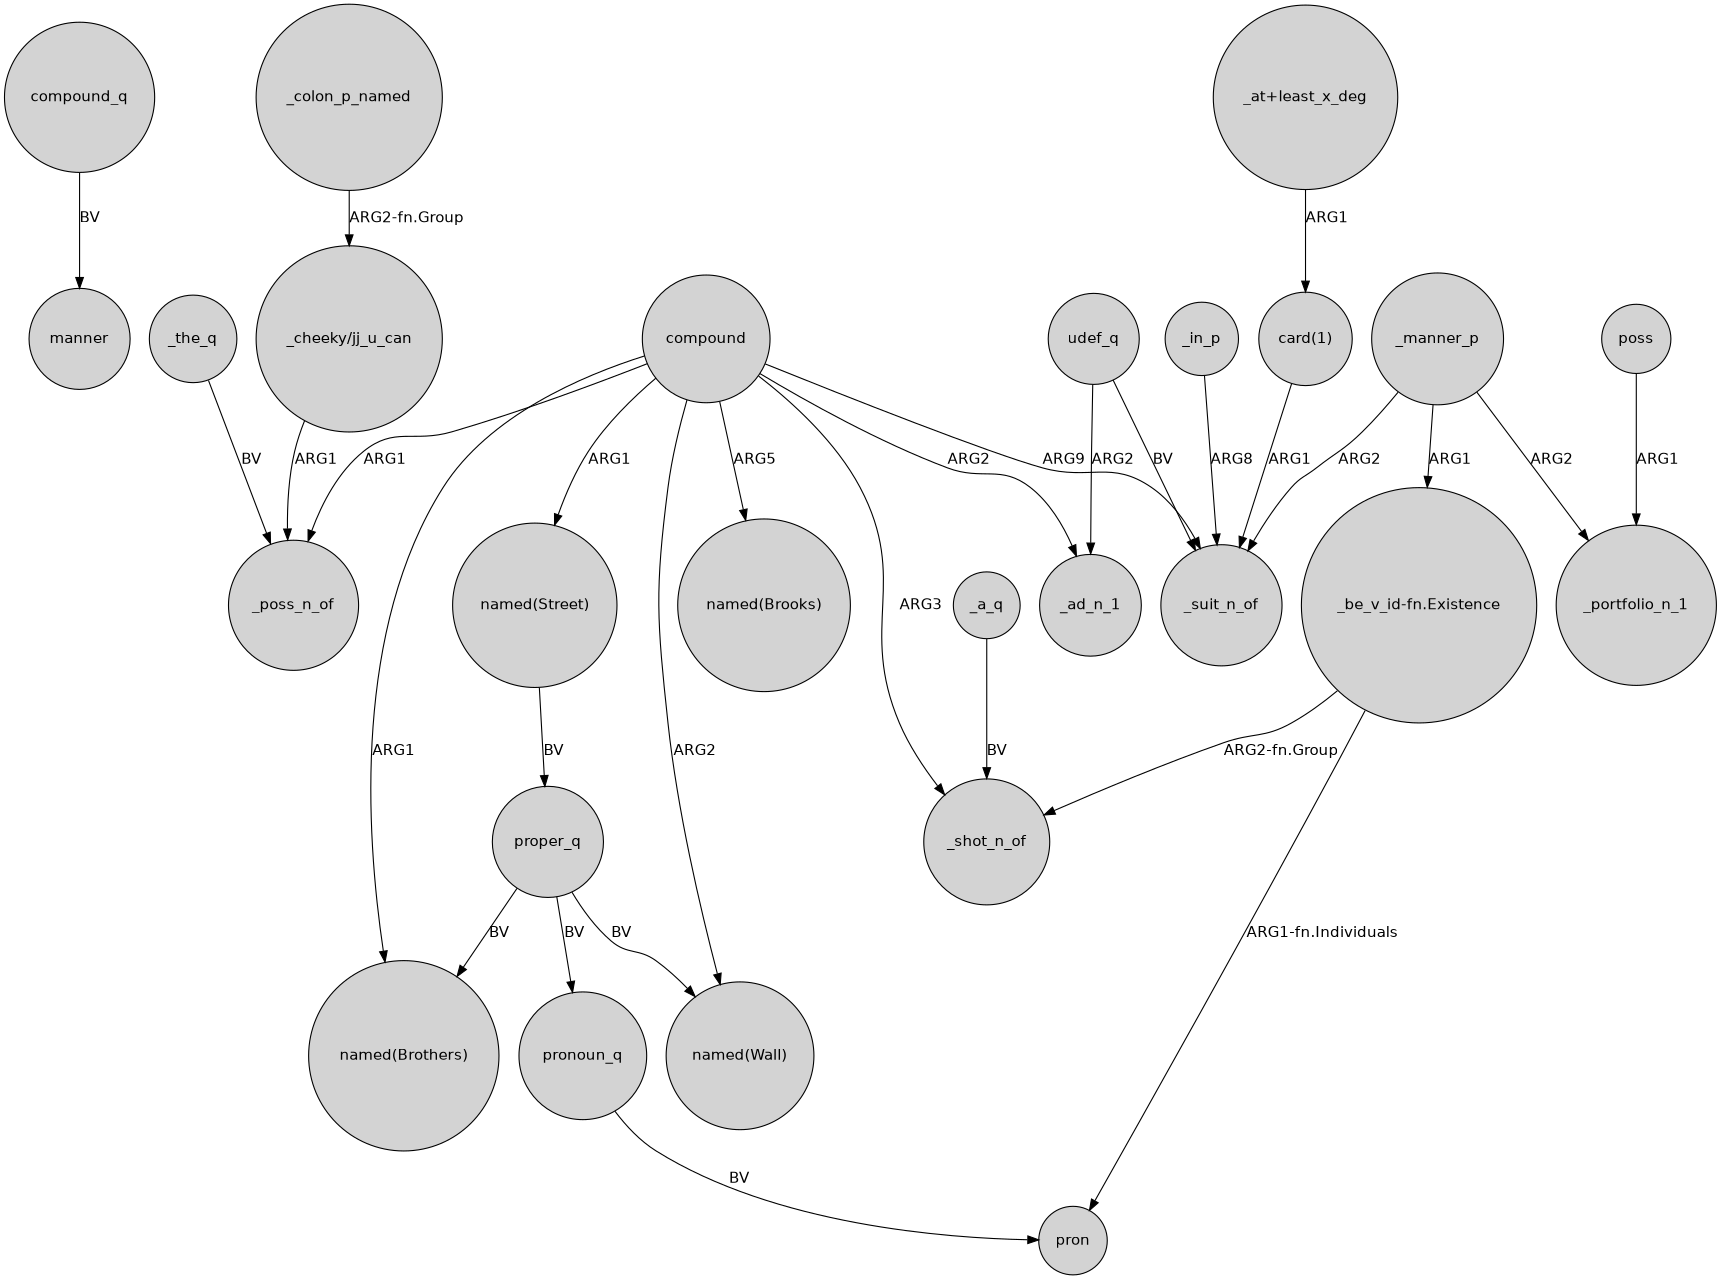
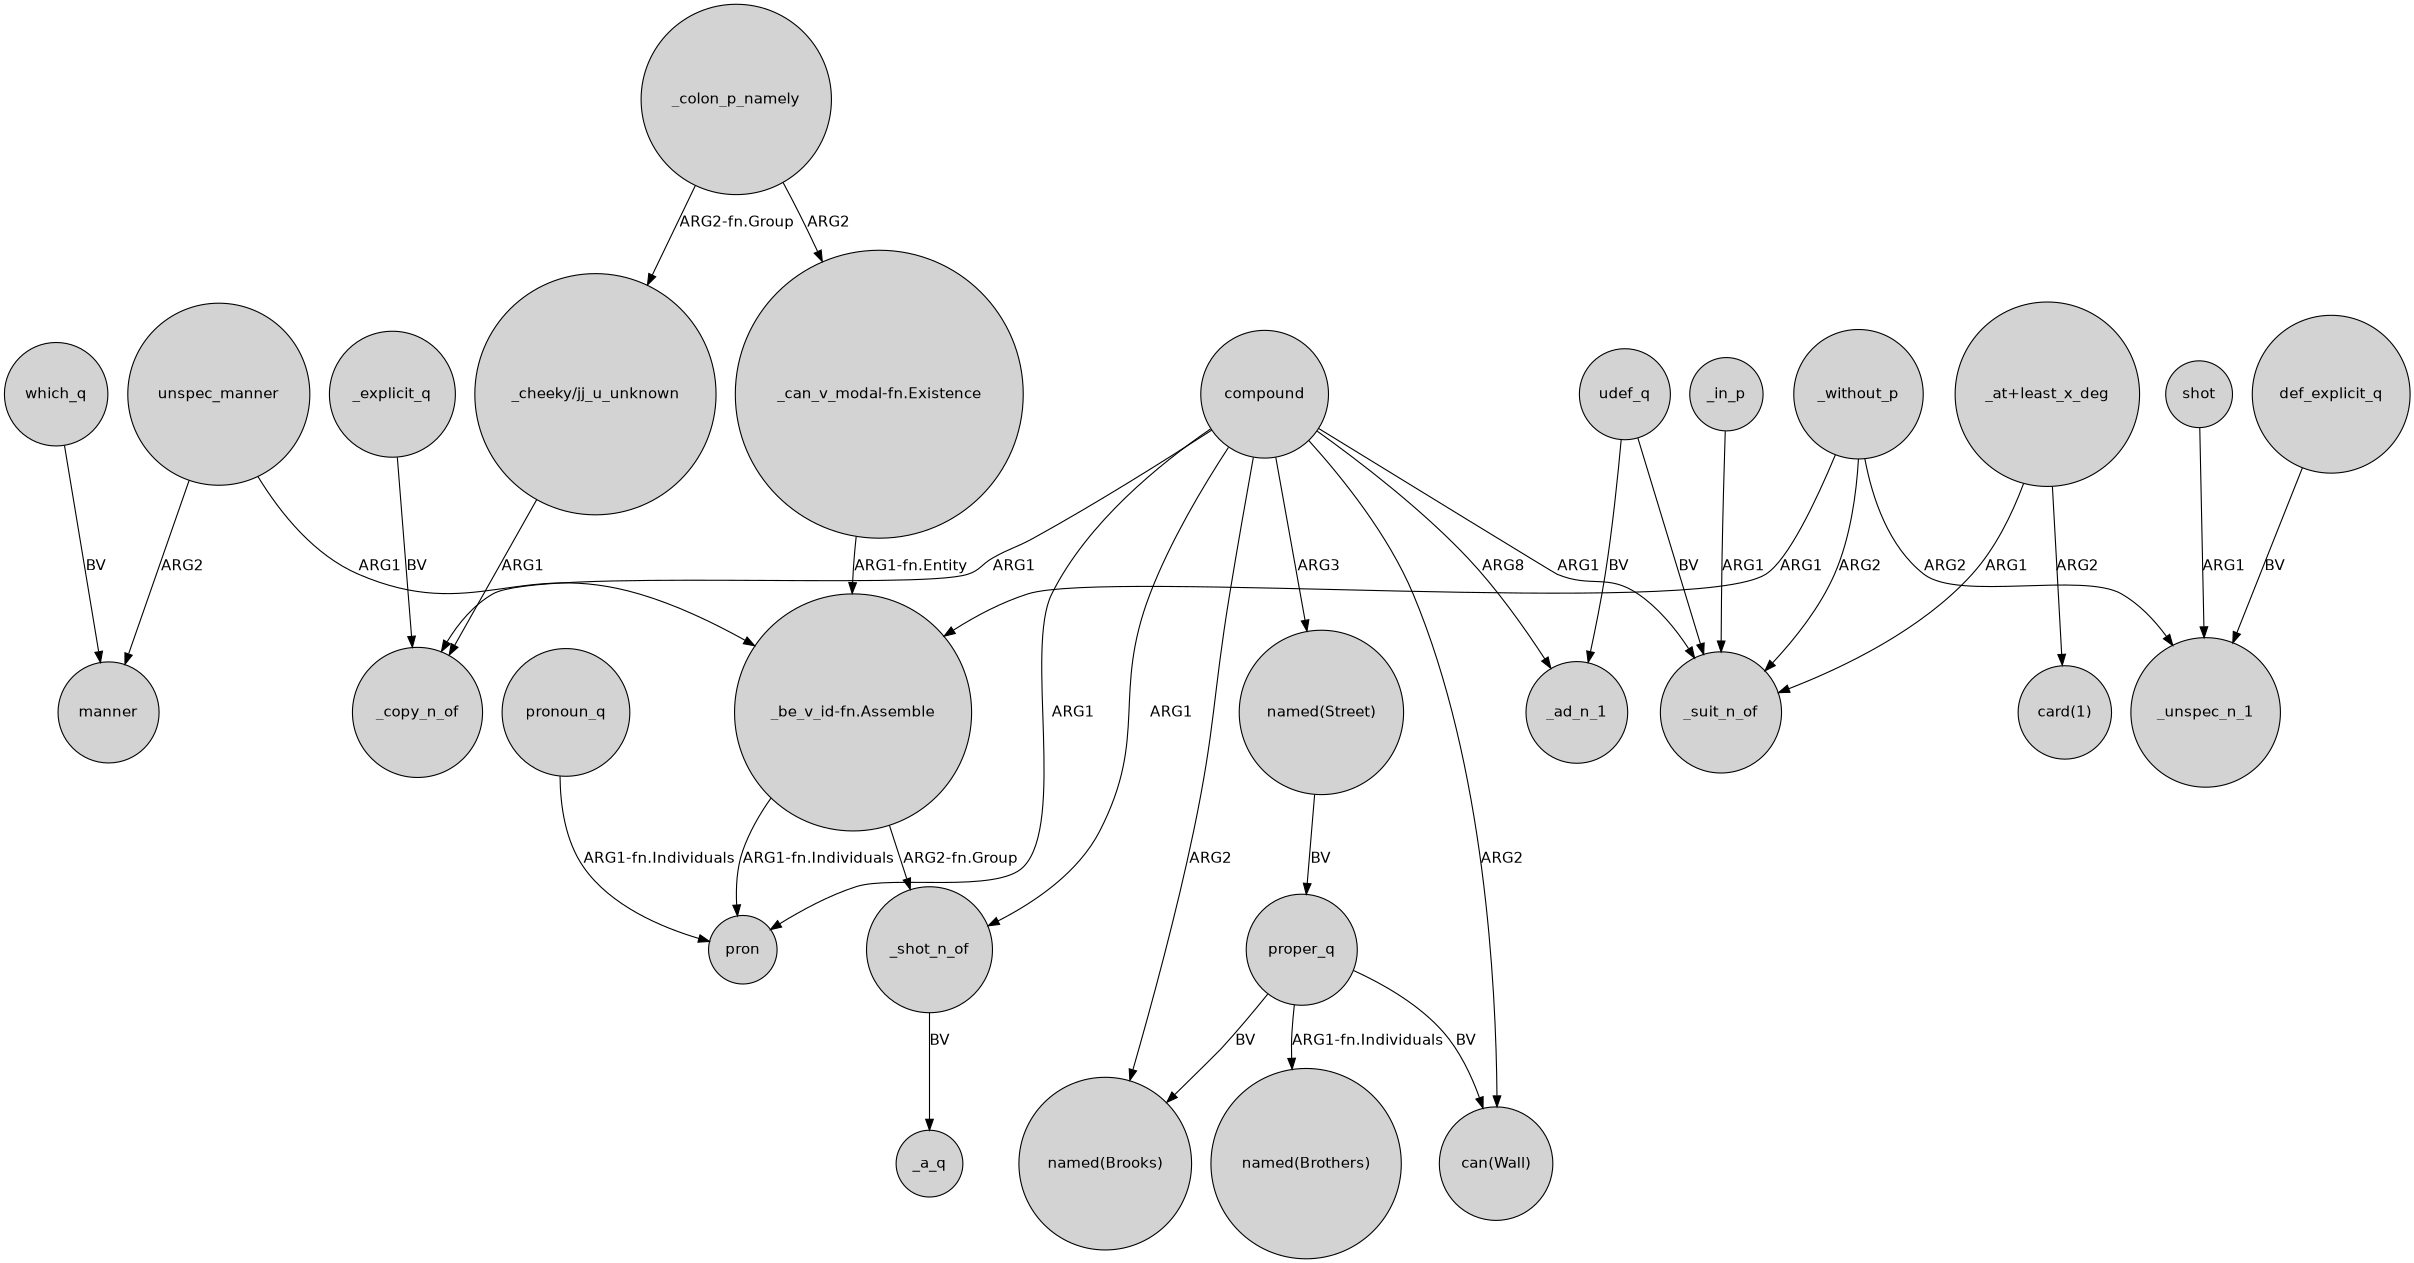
node "compound_q": label "compound_q" -> "which_q"
node "_colon_p_named": label "_colon_p_named" -> "_colon_p_namely"
edge "_at+least_x_deg" -> "card(1)": label "ARG1" -> "ARG2"
node "_the_q": label "_the_q" -> "_explicit_q"
node "_cheeky/jj_u_can": label "_cheeky/jj_u_can" -> "_cheeky/jj_u_unknown"
node "_manner_p": label "_manner_p" -> "_without_p"
node "poss": label "poss" -> "shot"
node "unspec_manner": added
node "_can_v_modal-fn.Existence": added
node "def_explicit_q": added
edge "compound" -> "named(Street)": label "ARG1" -> "ARG3"
edge "compound" -> "named(Brooks)": label "ARG5" -> "ARG2"
edge "compound" -> "_ad_n_1": label "ARG2" -> "ARG8"
edge "compound" -> "_suit_n_of": label "ARG9" -> "ARG1"
edge "udef_q" -> "_ad_n_1": label "ARG2" -> "BV"
edge "_in_p" -> "_suit_n_of": label "ARG8" -> "ARG1"
edge "card(1)" -> "_suit_n_of": now "_at+least_x_deg" -> "_suit_n_of"
edge "compound" -> "named(Brothers)": now "compound" -> "pron"
node "_poss_n_of": label "_poss_n_of" -> "_copy_n_of"
edge "compound" -> "_shot_n_of": label "ARG3" -> "ARG1"
node "_be_v_id-fn.Existence": label "_be_v_id-fn.Existence" -> "_be_v_id-fn.Assemble"
node "_portfolio_n_1": label "_portfolio_n_1" -> "_unspec_n_1"
edge "_a_q" -> "_shot_n_of": reversed
edge "proper_q" -> "named(Brothers)": label "BV" -> "ARG1-fn.Individuals"
edge "proper_q" -> "pronoun_q": now "proper_q" -> "named(Brooks)"
node "named(Wall)": label "named(Wall)" -> "can(Wall)"
edge "pronoun_q" -> "pron": label "BV" -> "ARG1-fn.Individuals"
